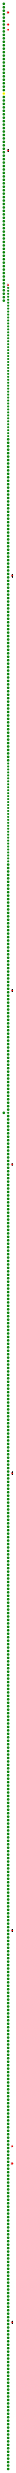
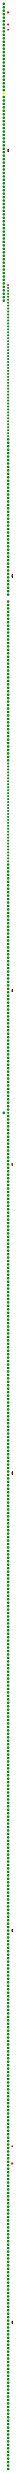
node "147": removed
